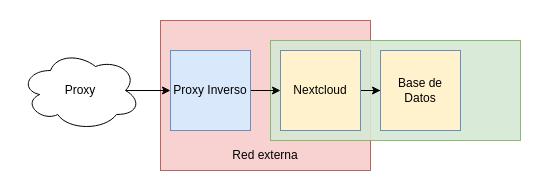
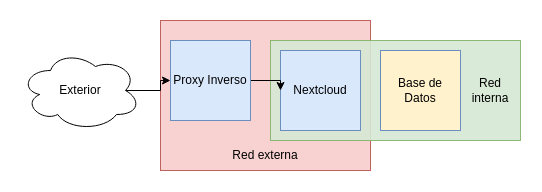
node "Proxy": label "Proxy" -> "Exterior"
node "Proxy Inverso": moved (211, 91) -> (211, 81)
node "Nextcloud": fillcolor #fff2cc -> #dae8fc
edge "Nextcloud" -> "Base de Datos": removed
node "Red interna": added
